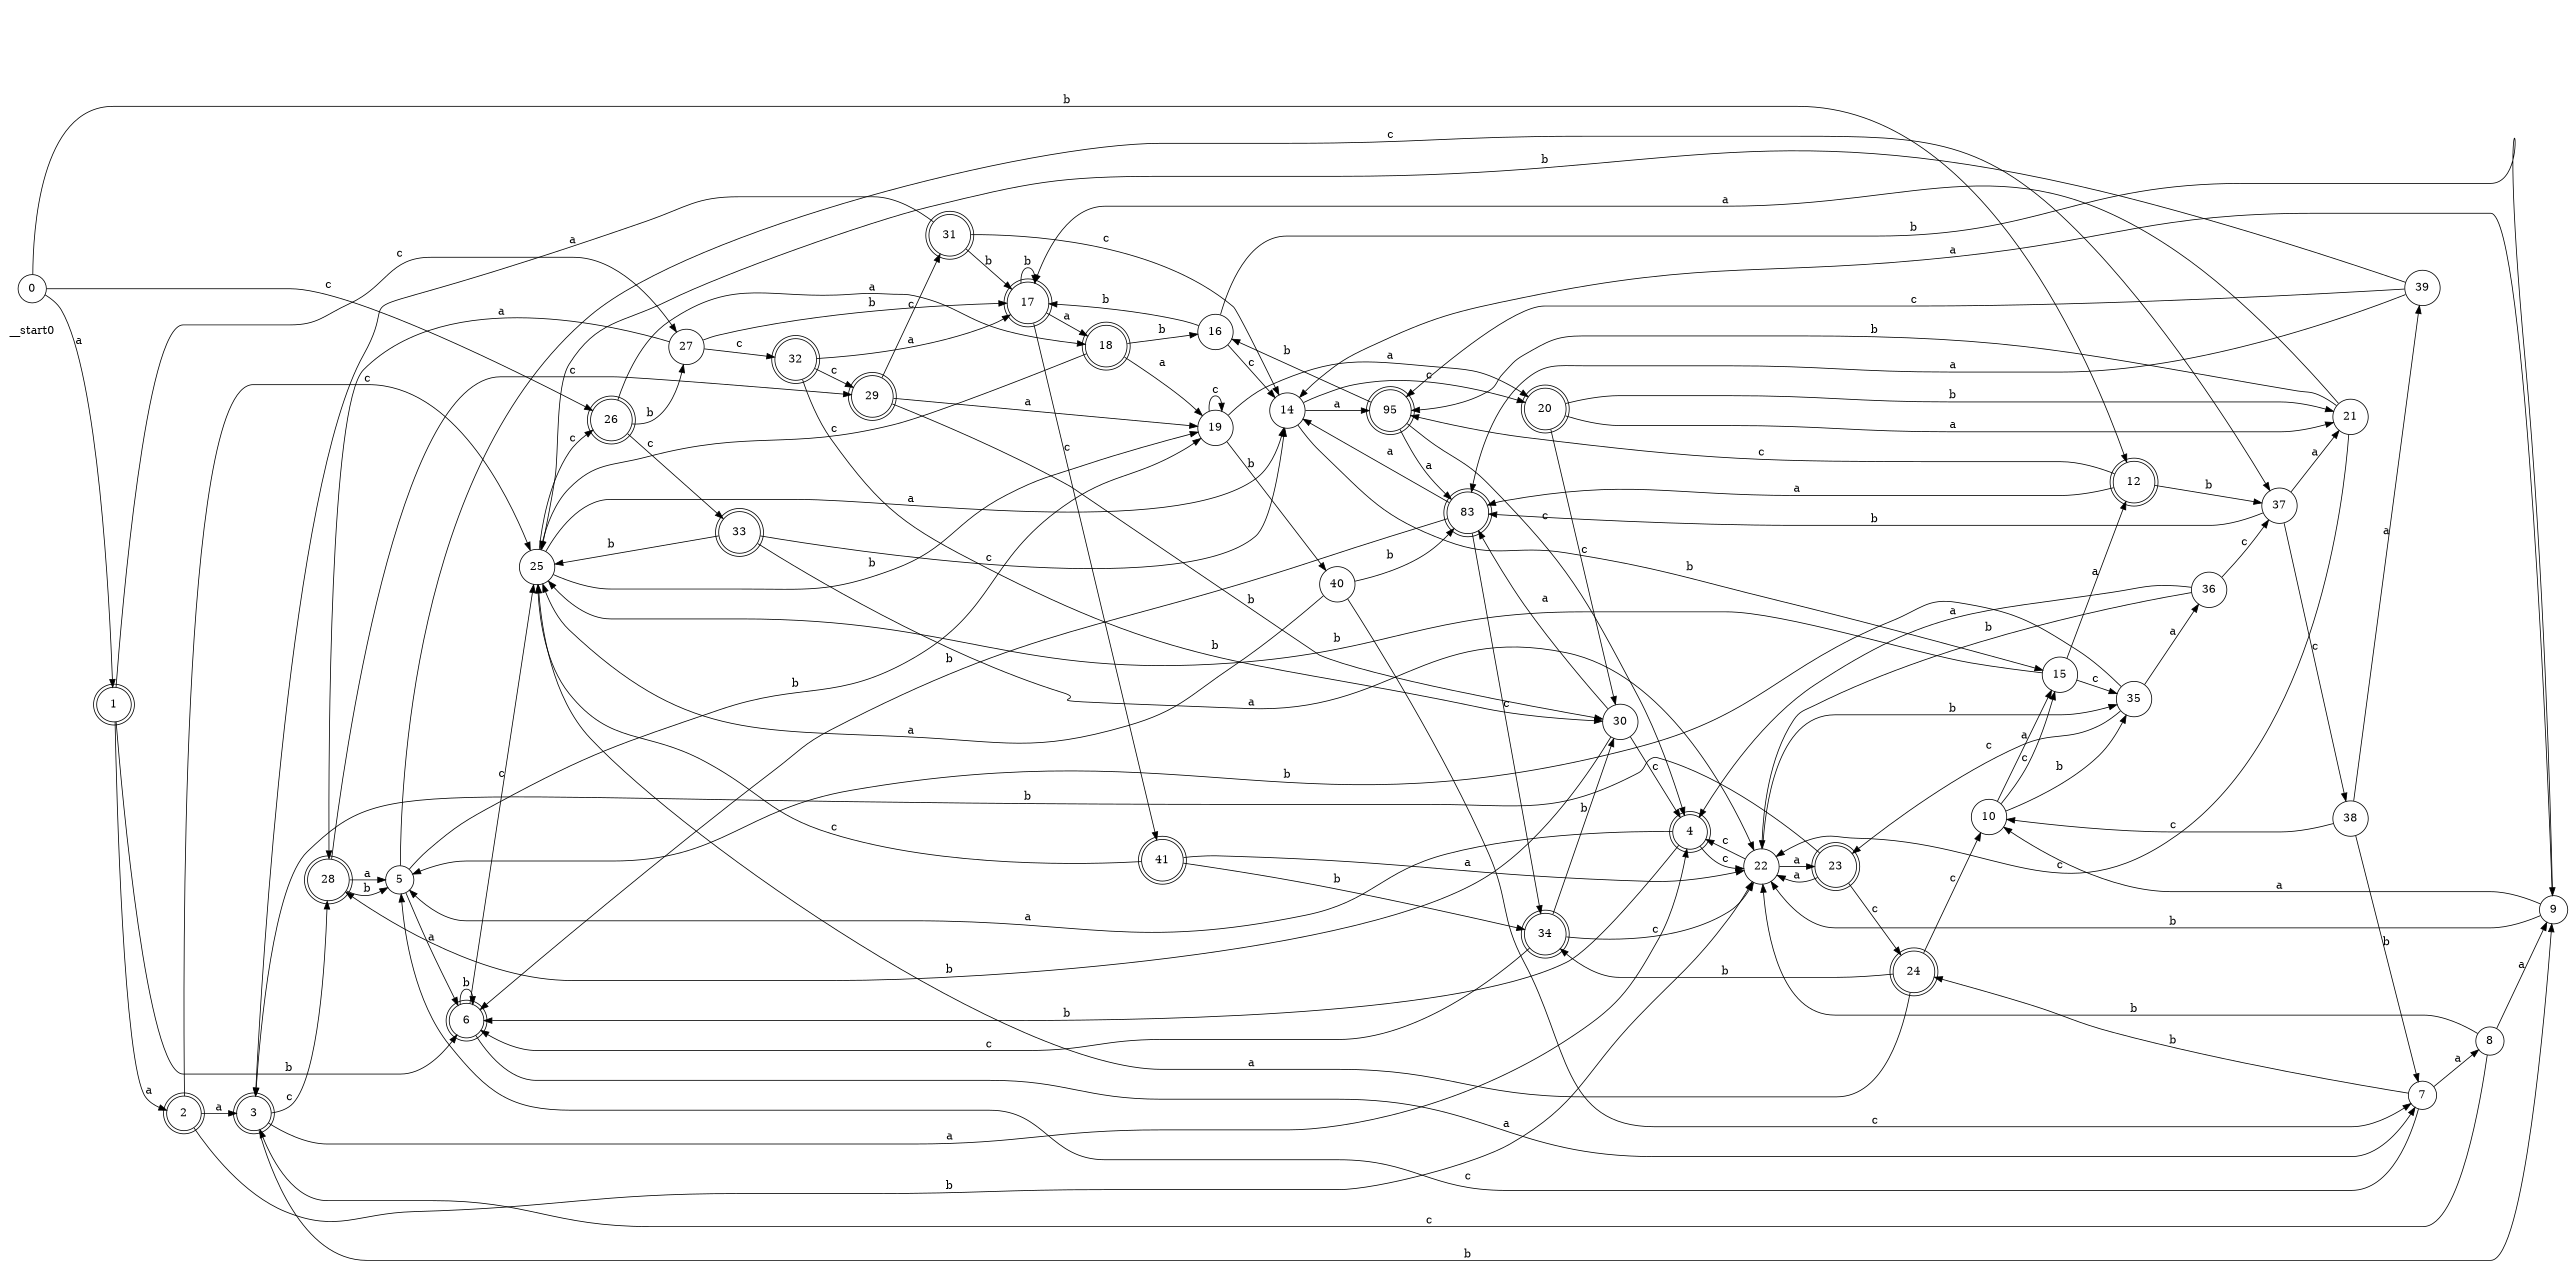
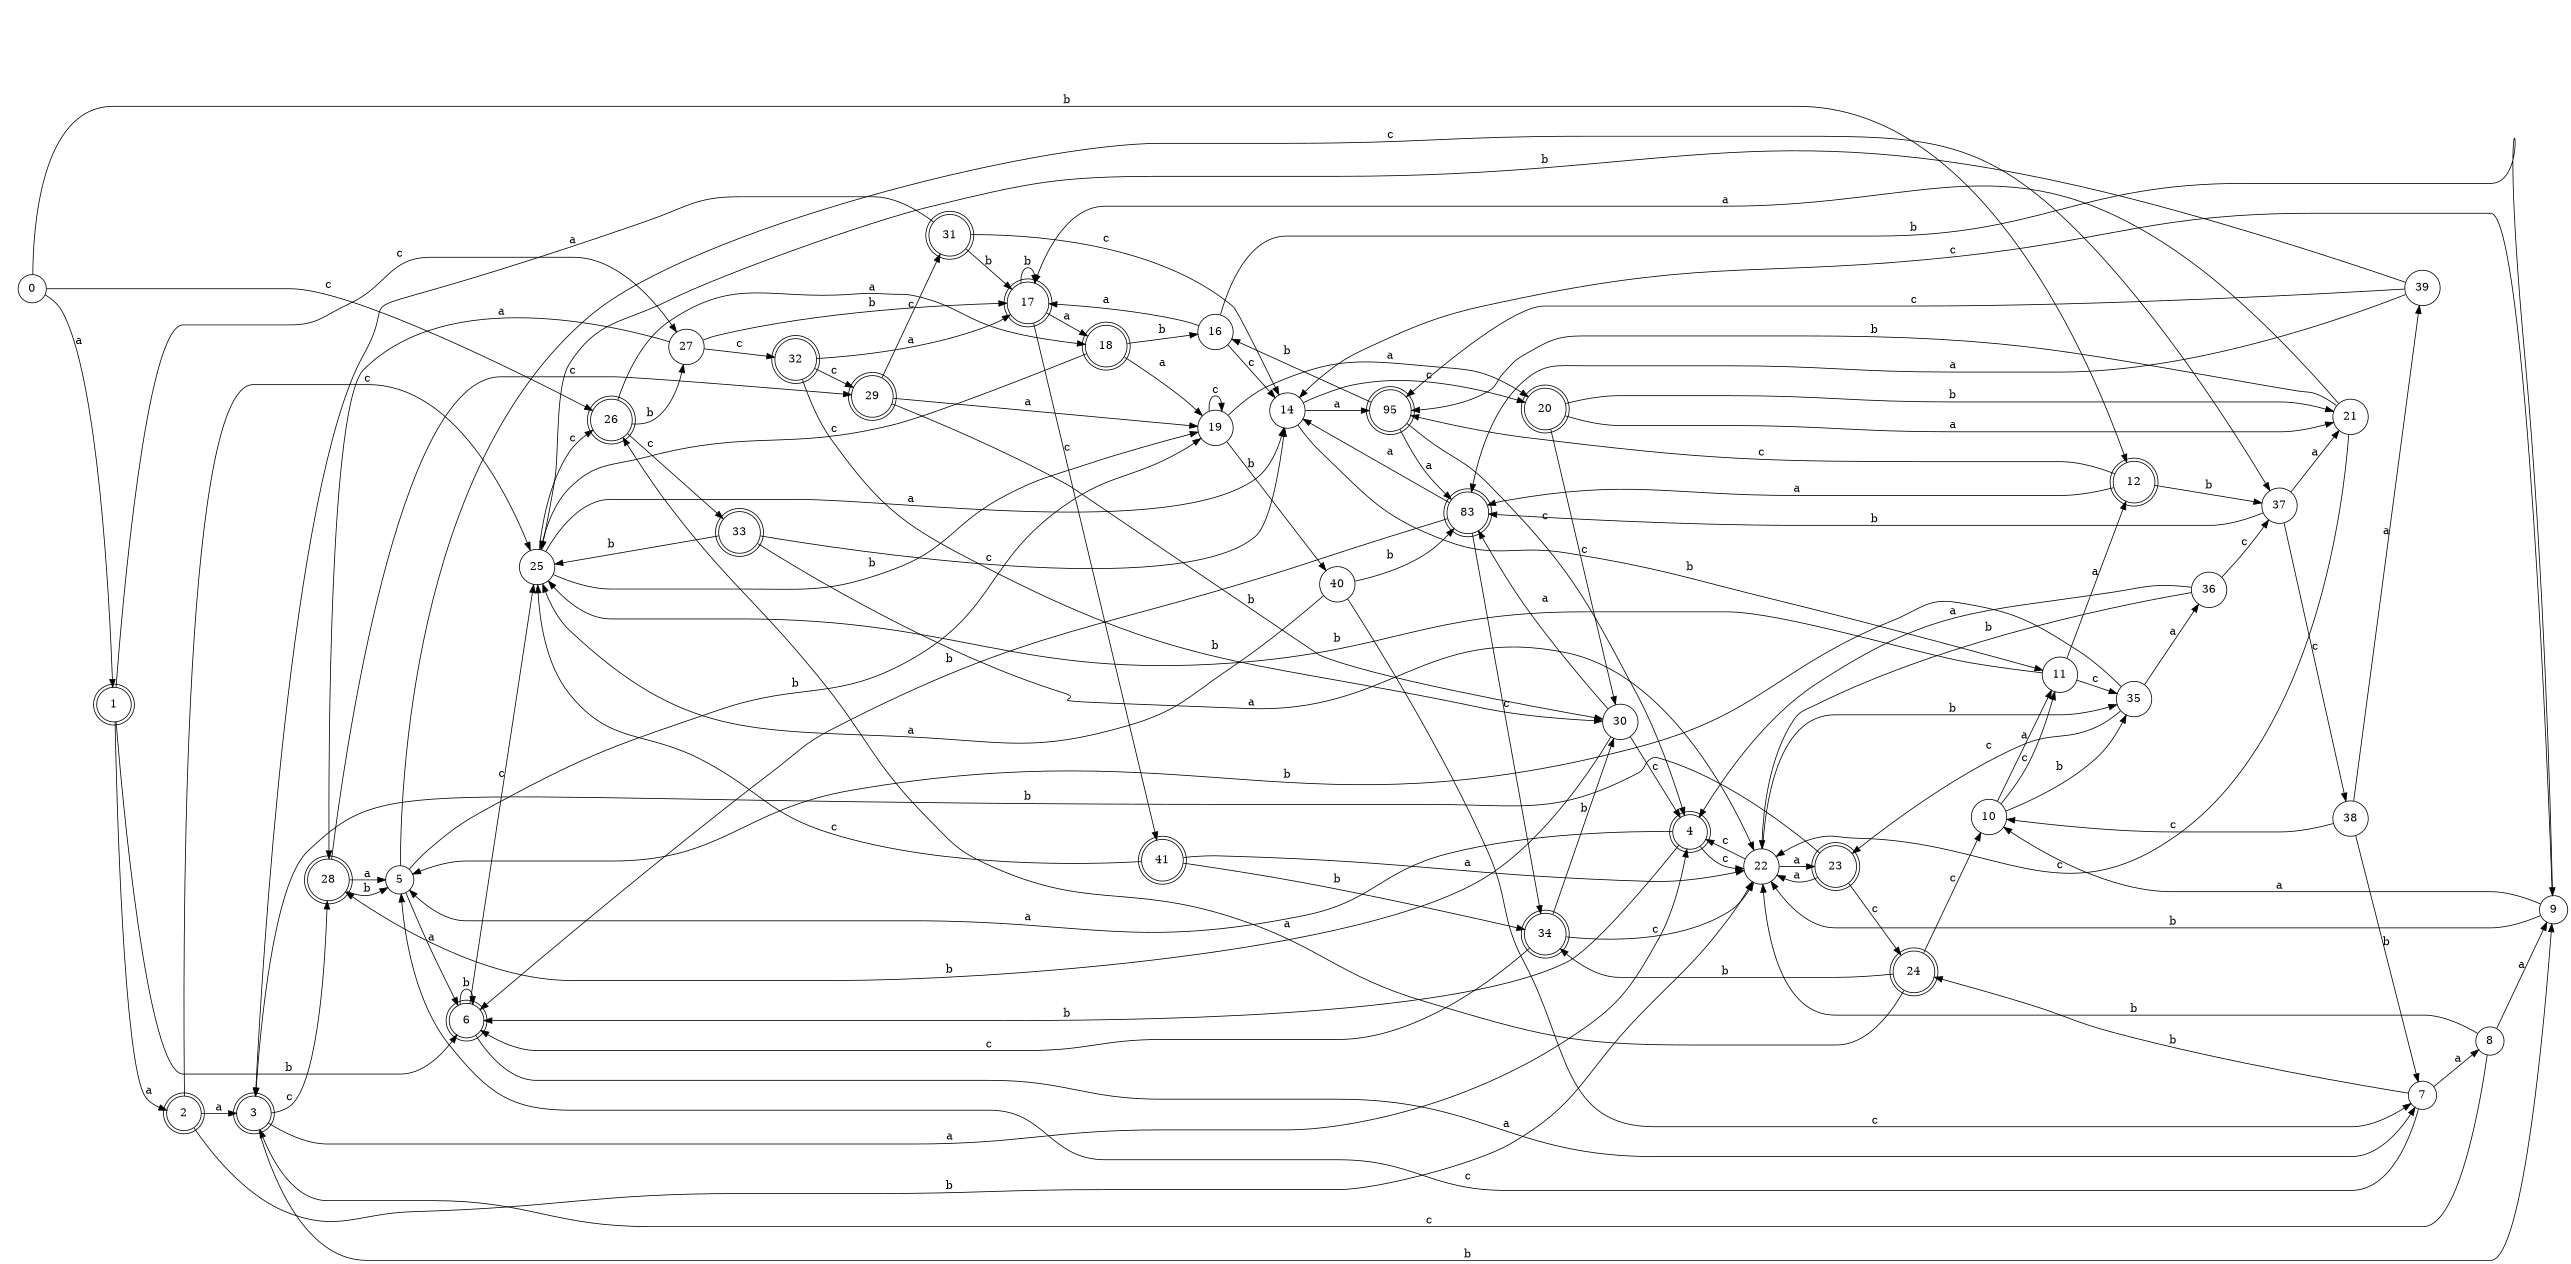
edge "9" -> "14": label "a" -> "c"
edge "16" -> "17": label "b" -> "a"
node "__start0": removed
node "15": label "15" -> "11"
edge "24" -> "25": now "24" -> "26"
